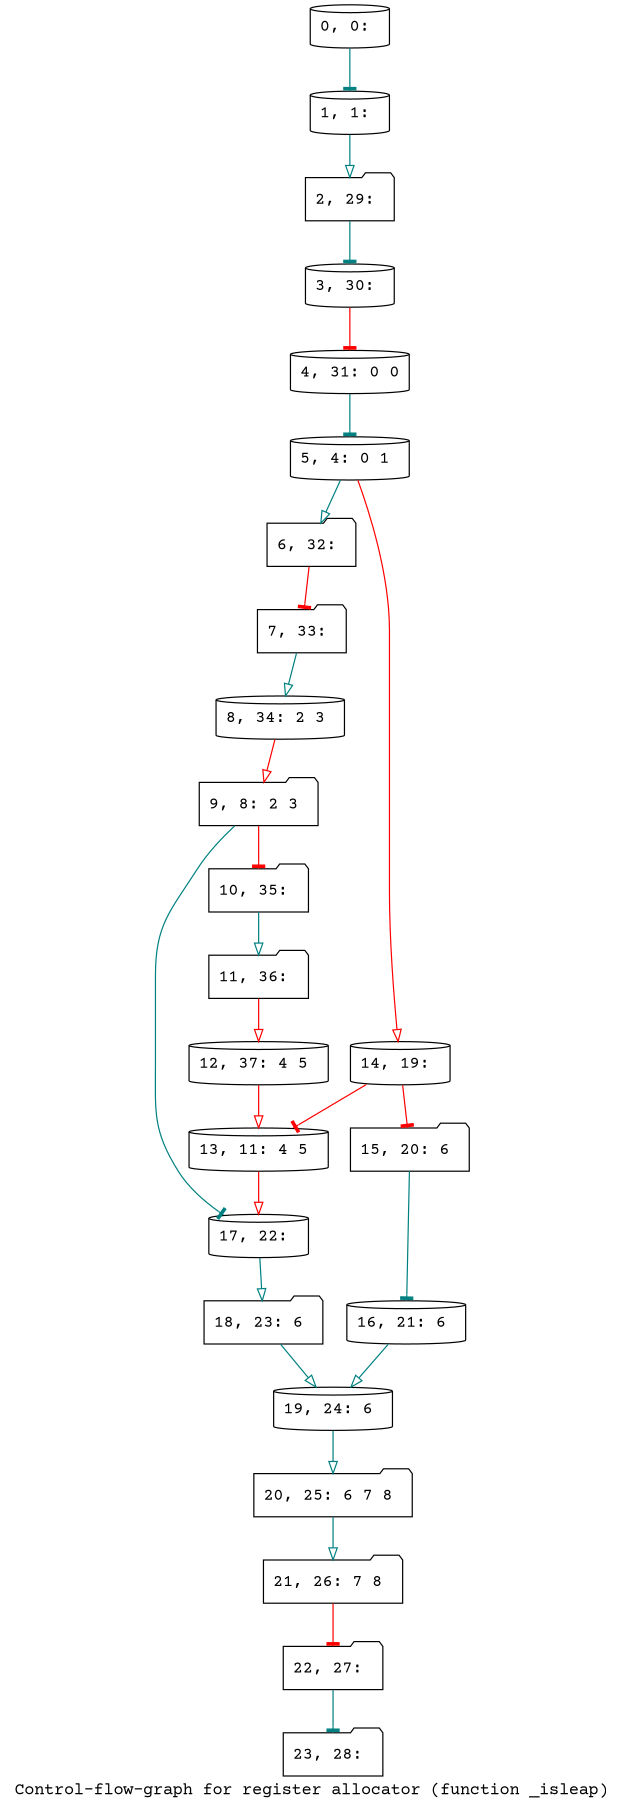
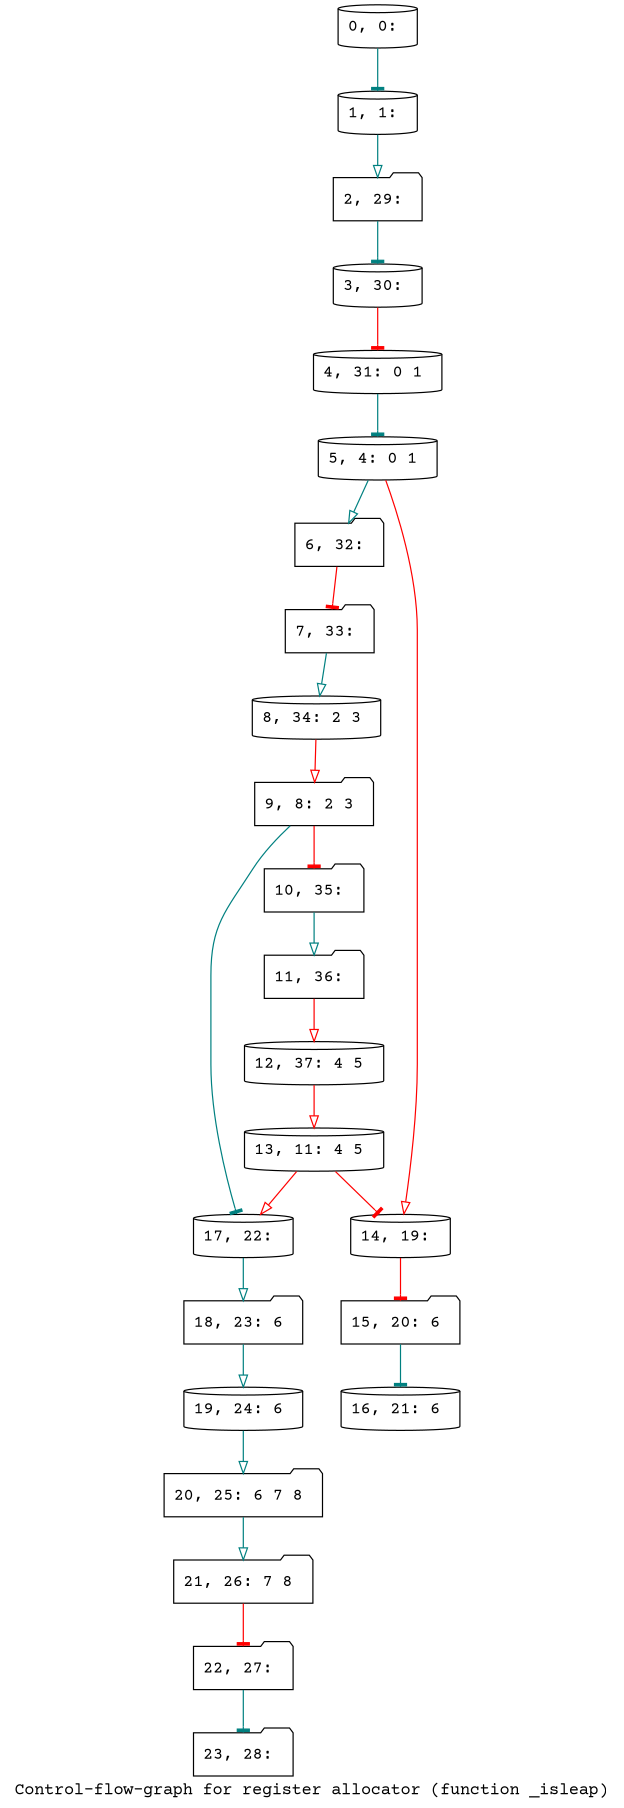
node "4, 31: 0 0": label "4, 31: 0 0" -> "4, 31: 0 1"
edge "14, 19:" -> "13, 11: 4 5": reversed
edge "16, 21: 6" -> "19, 24: 6": removed
